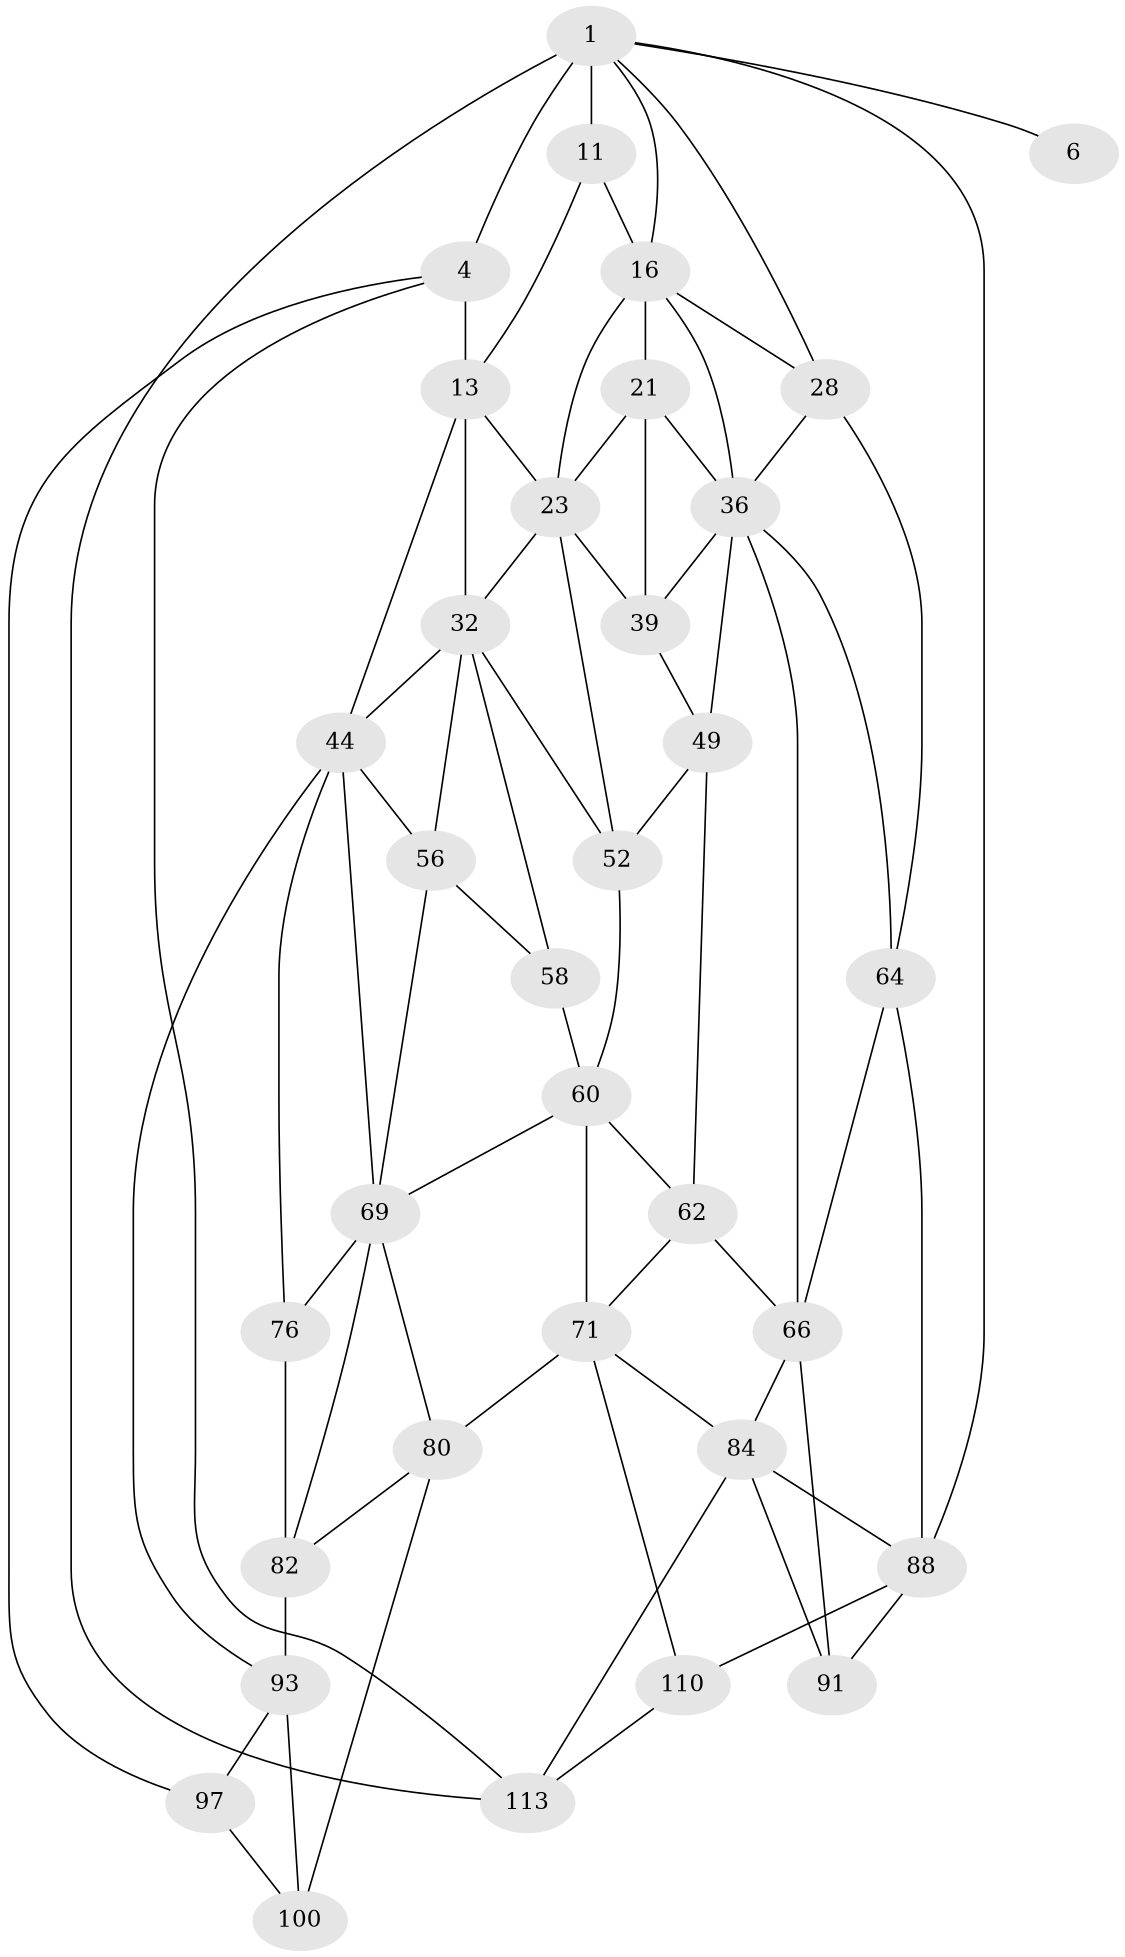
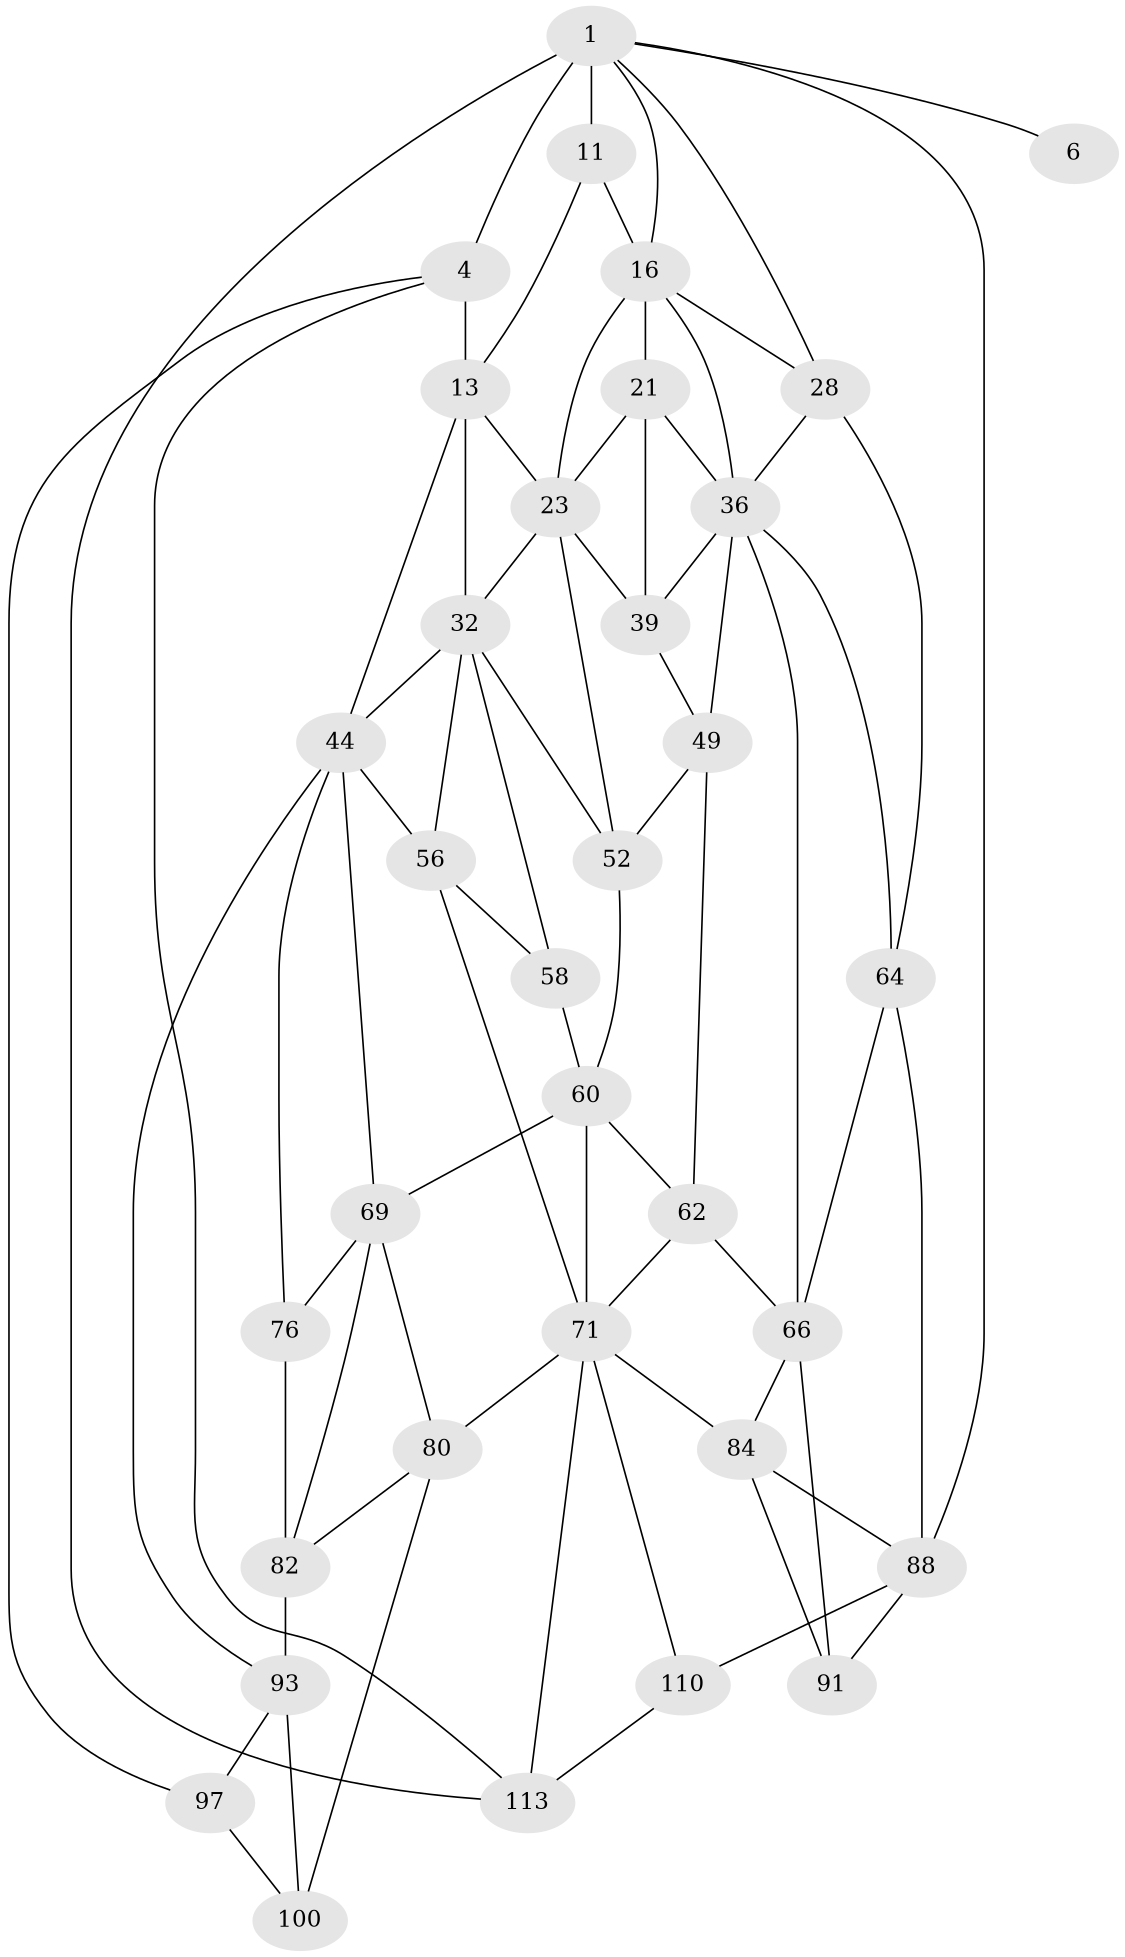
edge "56" -- "69": now "56" -- "71"
edge "84" -- "113": now "71" -- "113"
